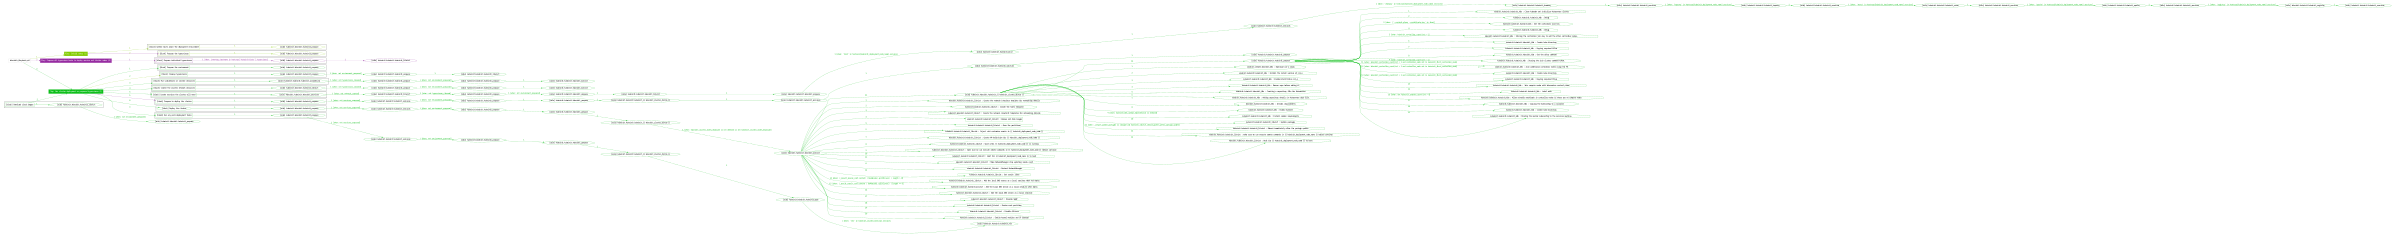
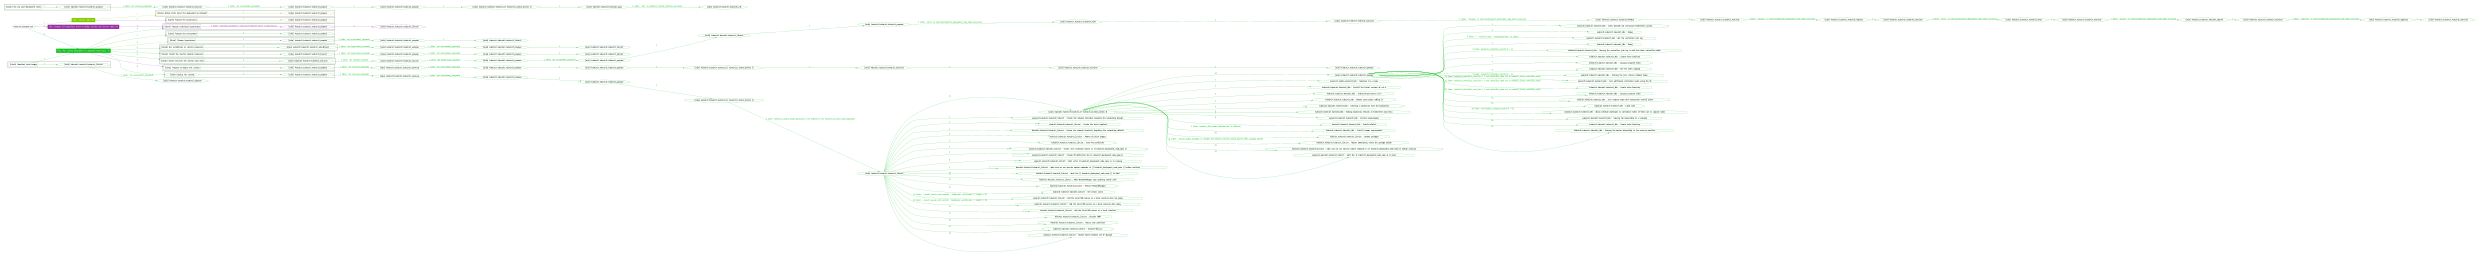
edge "Play: Run cluster deployment on prepared hypervisors (1)" -> "[block] Run any post-deployment tasks": now "Play: Run cluster deployment on prepared hypervisors (1)" -> "[block] Prepare individual hypervisors"
